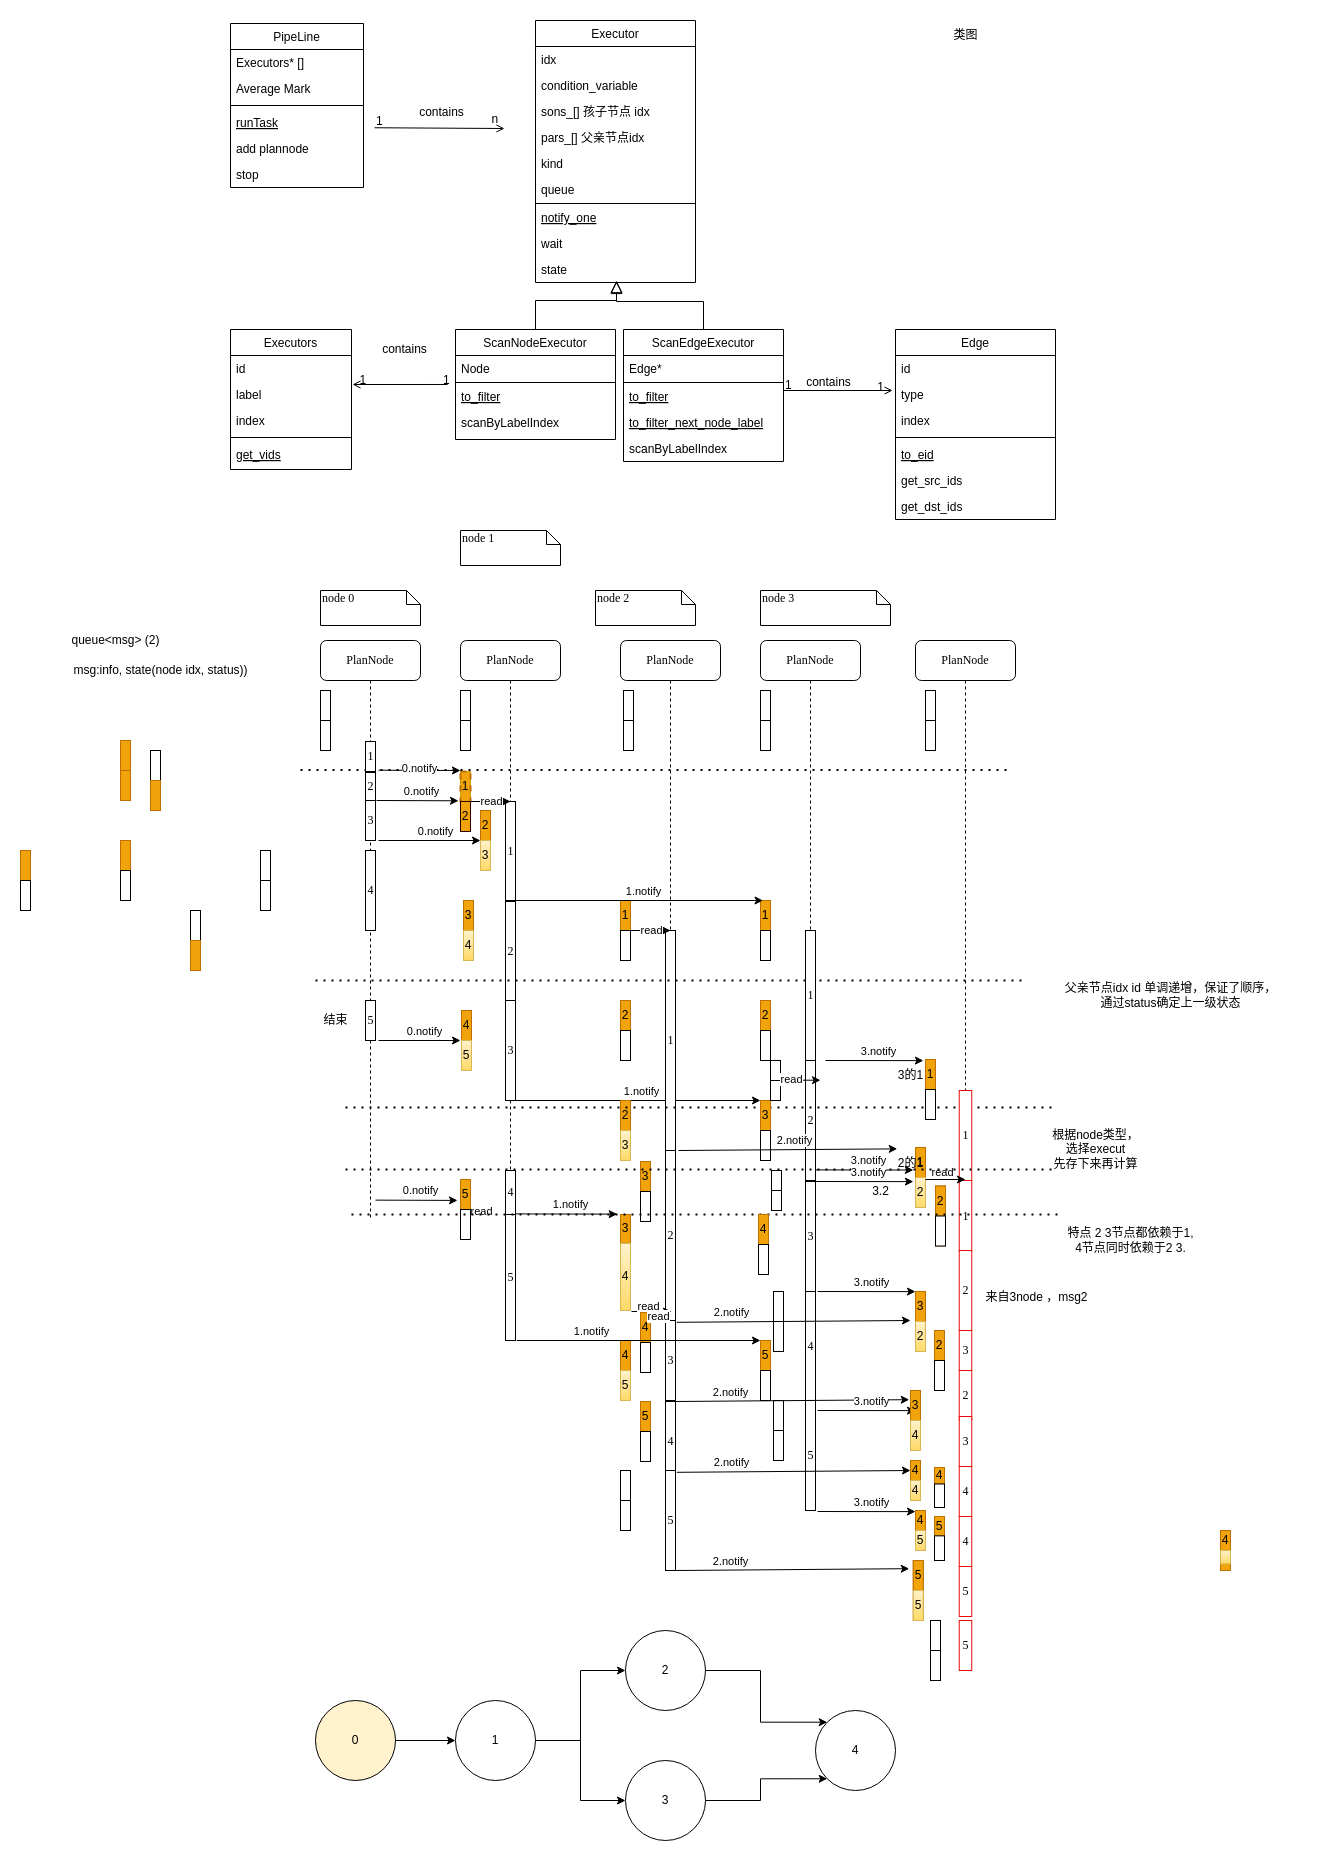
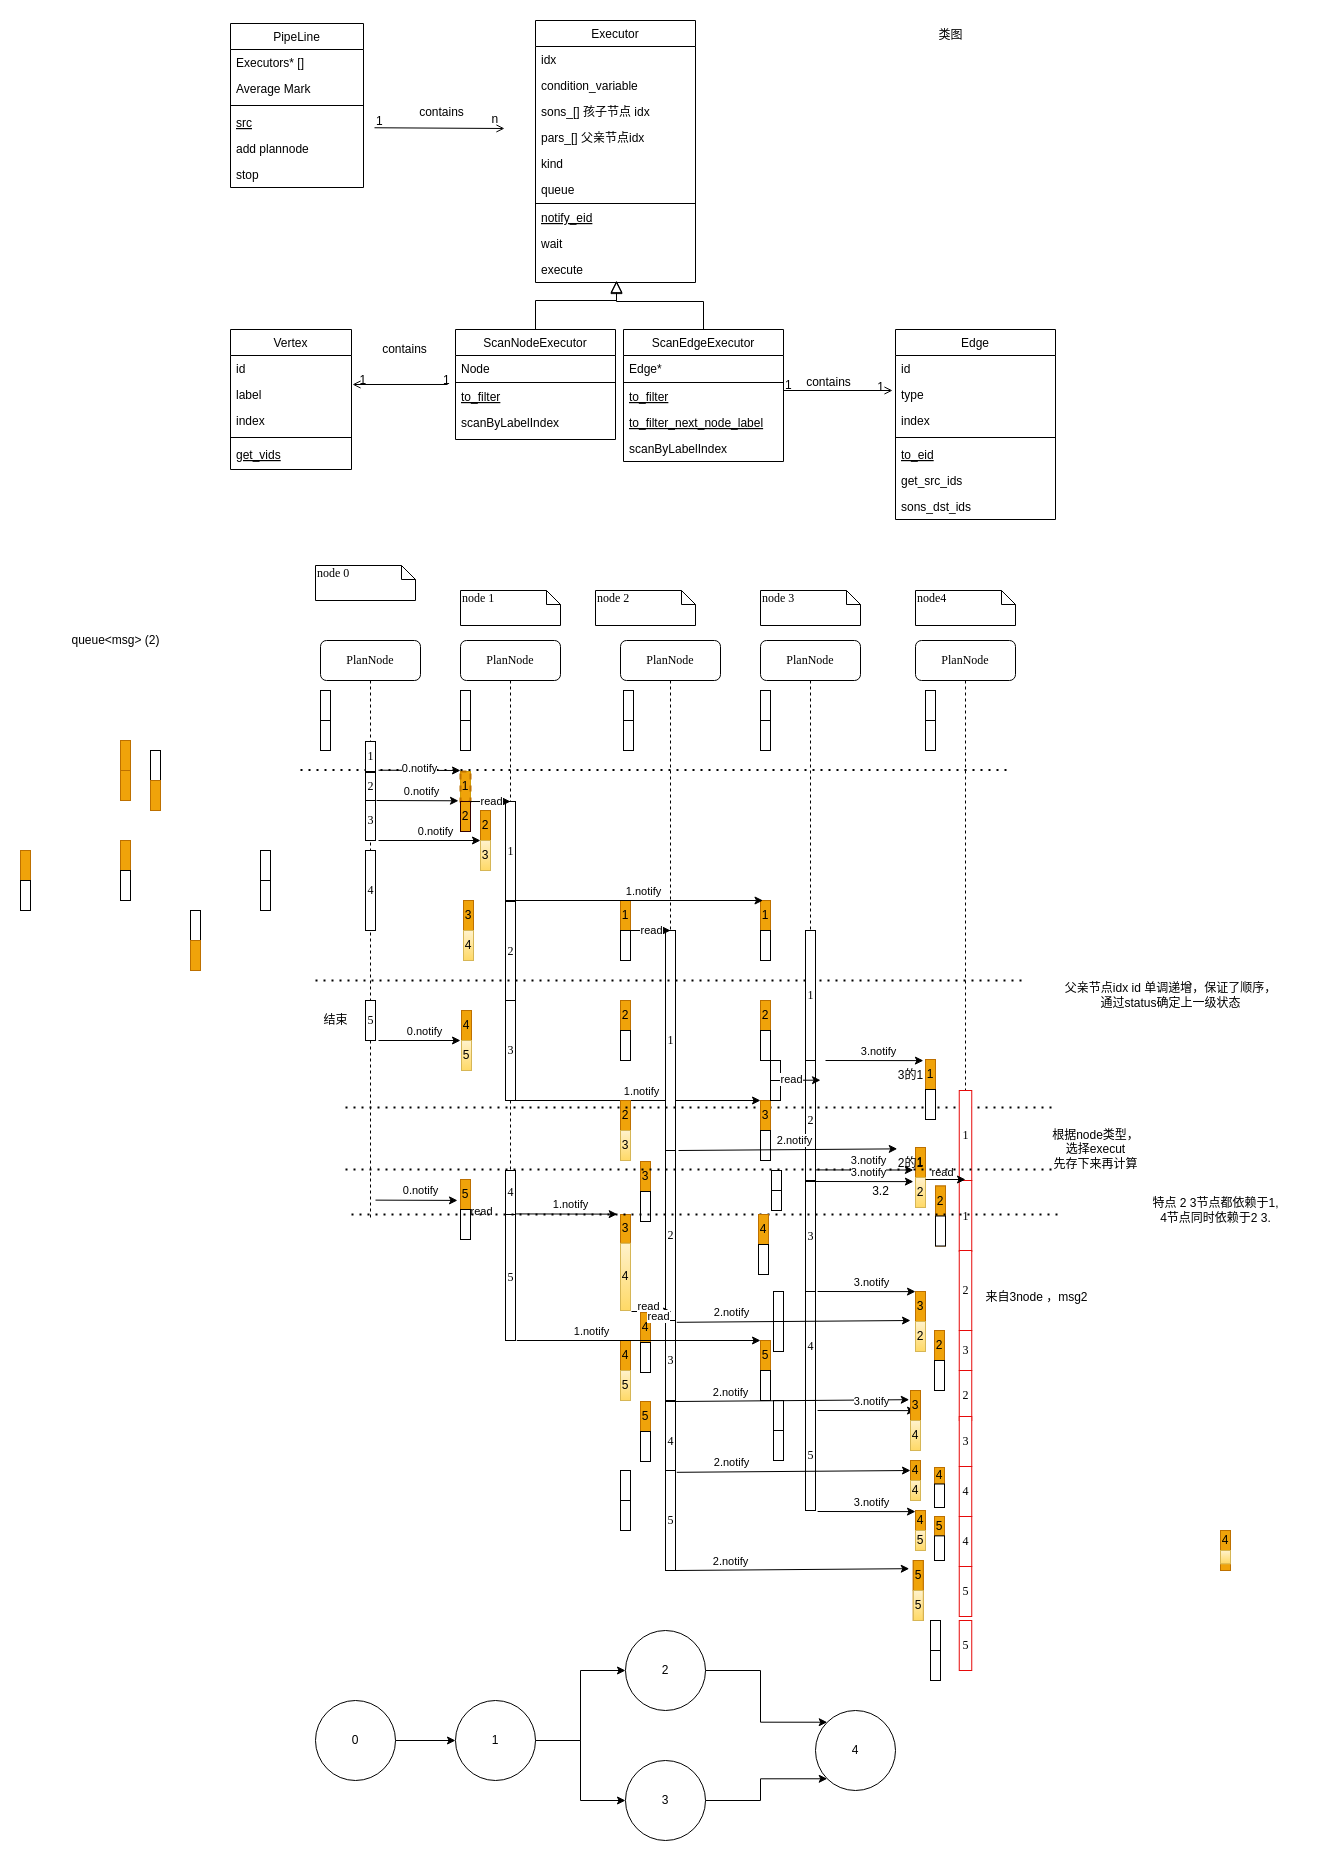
node "类图": moved (966, 36) -> (951, 36)
node "runTask": label "runTask" -> "src"
node "notify_one": label "notify_one" -> "notify_eid"
node "state": label "state" -> "execute"
node "Executors": label "Executors" -> "Vertex"
node "get_dst_ids": label "get_dst_ids" -> "sons_dst_ids"
node "node 1": moved (511, 548) -> (511, 608)
node "node 0": moved (371, 608) -> (366, 583)
node "node 3": size 130x35 -> 100x35
node "node4": added
node "msg:info, state(node idx, status))": removed
node "特点 2 3节点都依赖于1, 4节点同时依赖于2 3.": moved (1131, 1241) -> (1216, 1211)
node "0": fillcolor #fff2cc -> #ffffff
